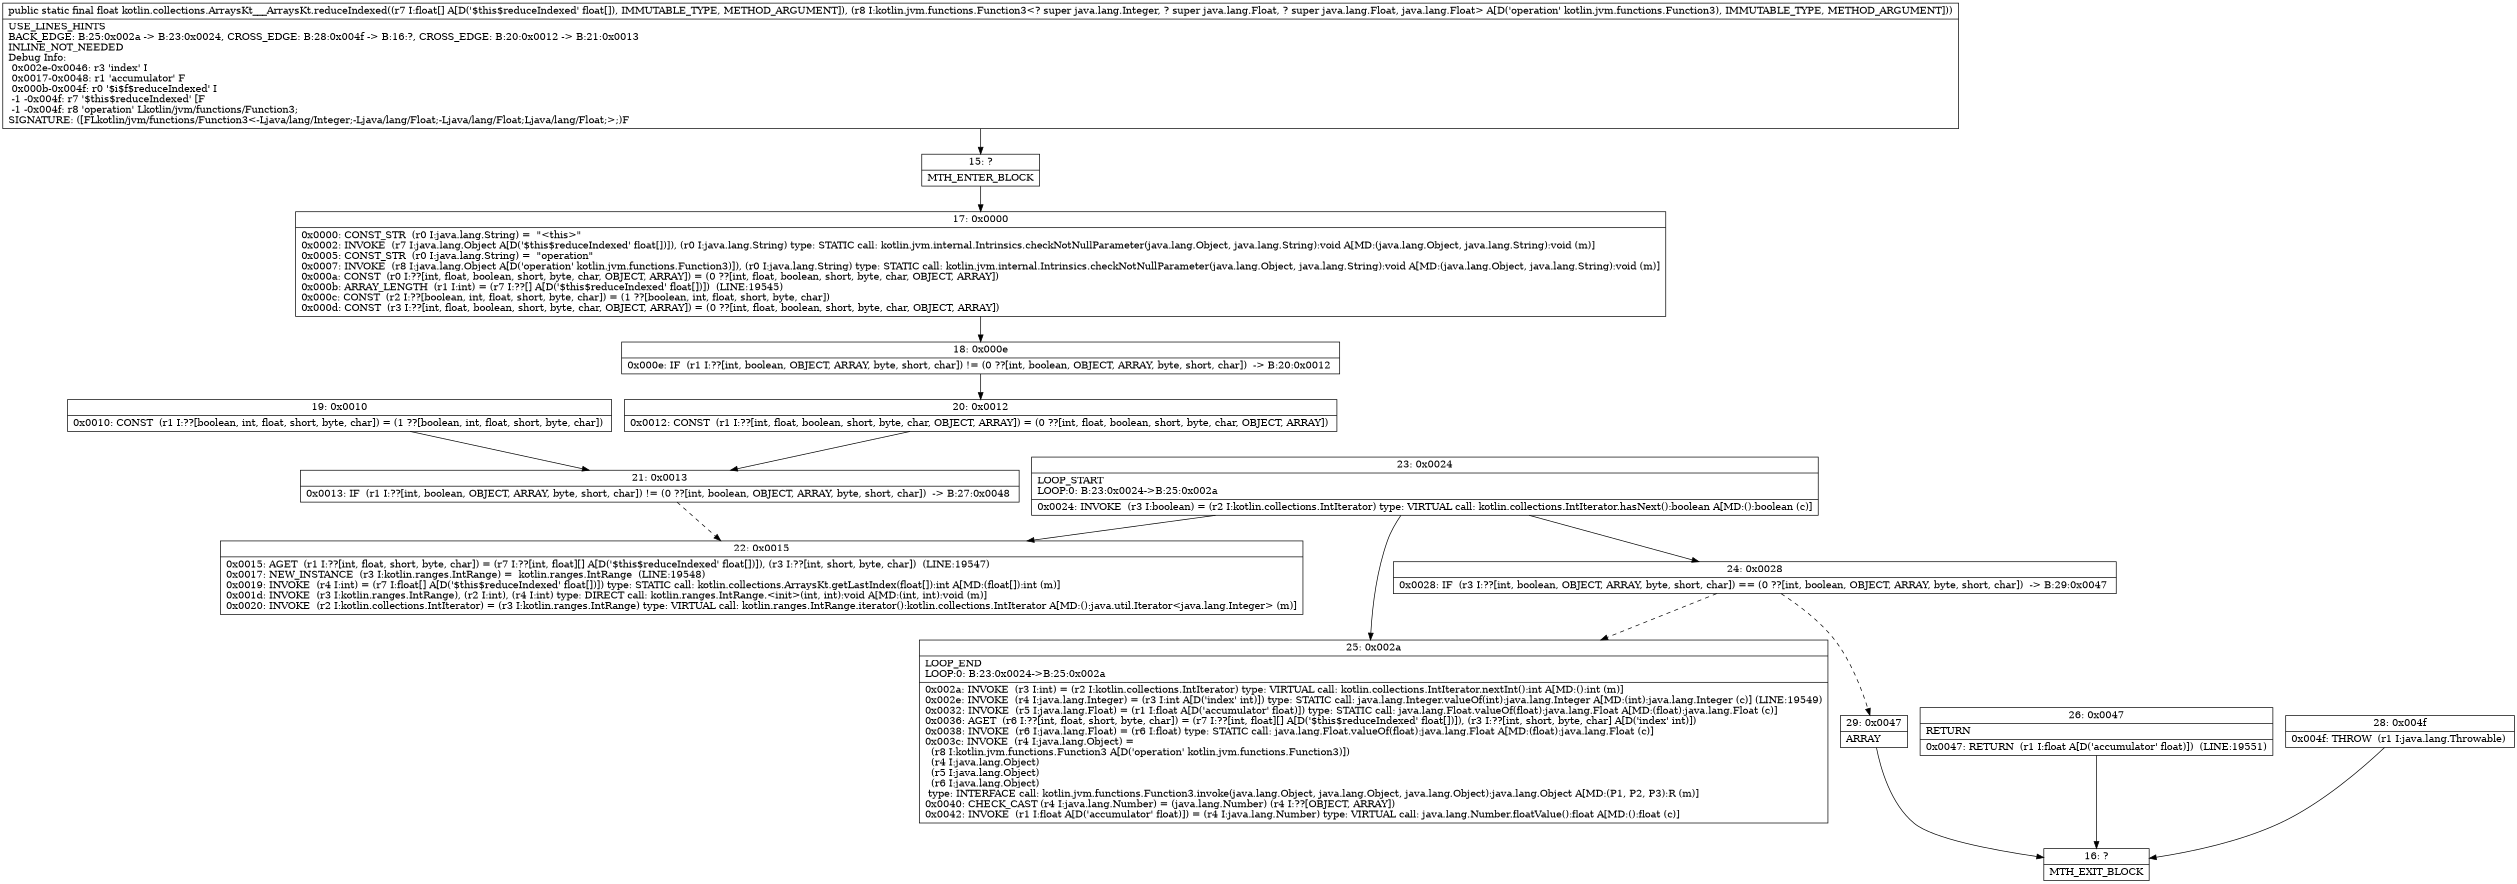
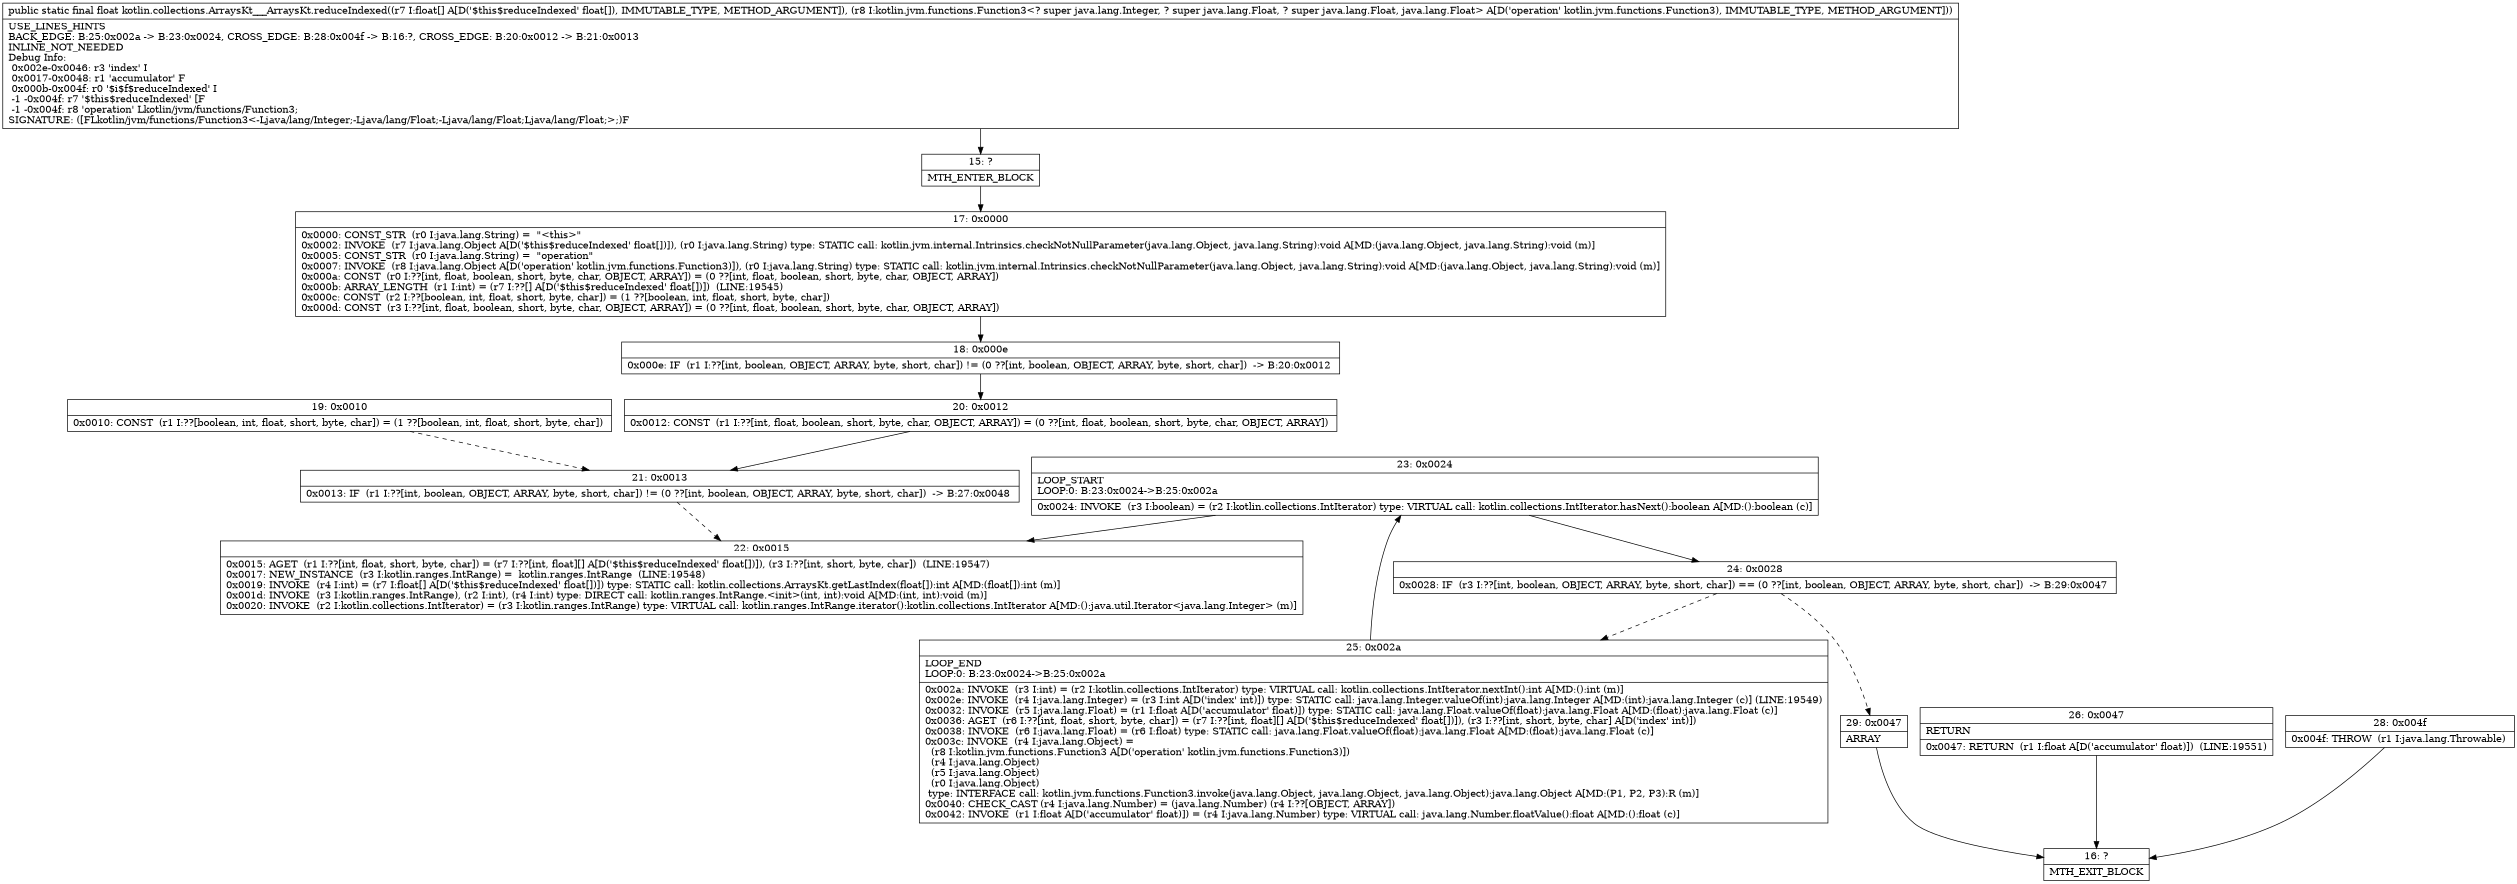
edge "19: 0x0010" -> "21: 0x0013": style solid -> dashed
edge "23: 0x0024" -> "25: 0x002a": reversed
node "25: 0x002a": text "(r6 I:java.lang.Object)" -> "(r0 I:java.lang.Object)"
